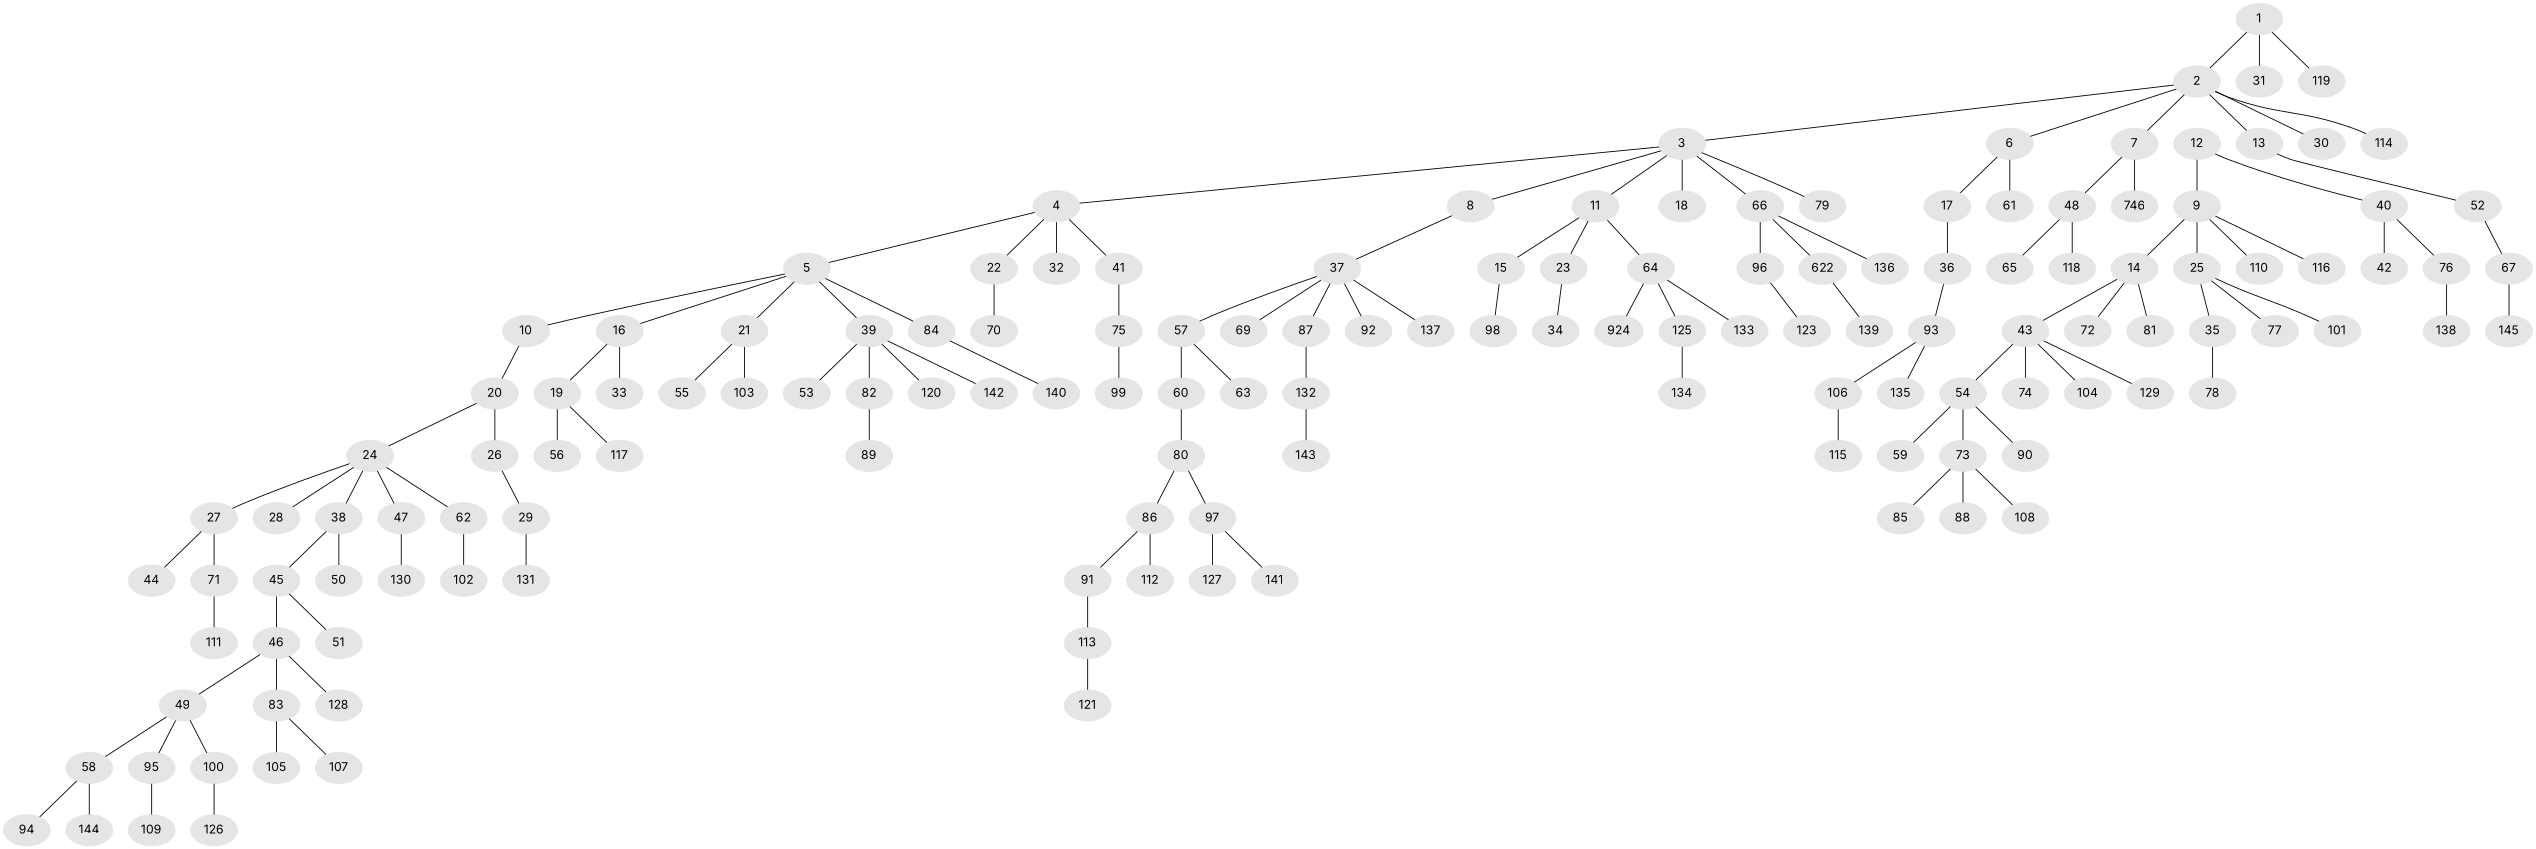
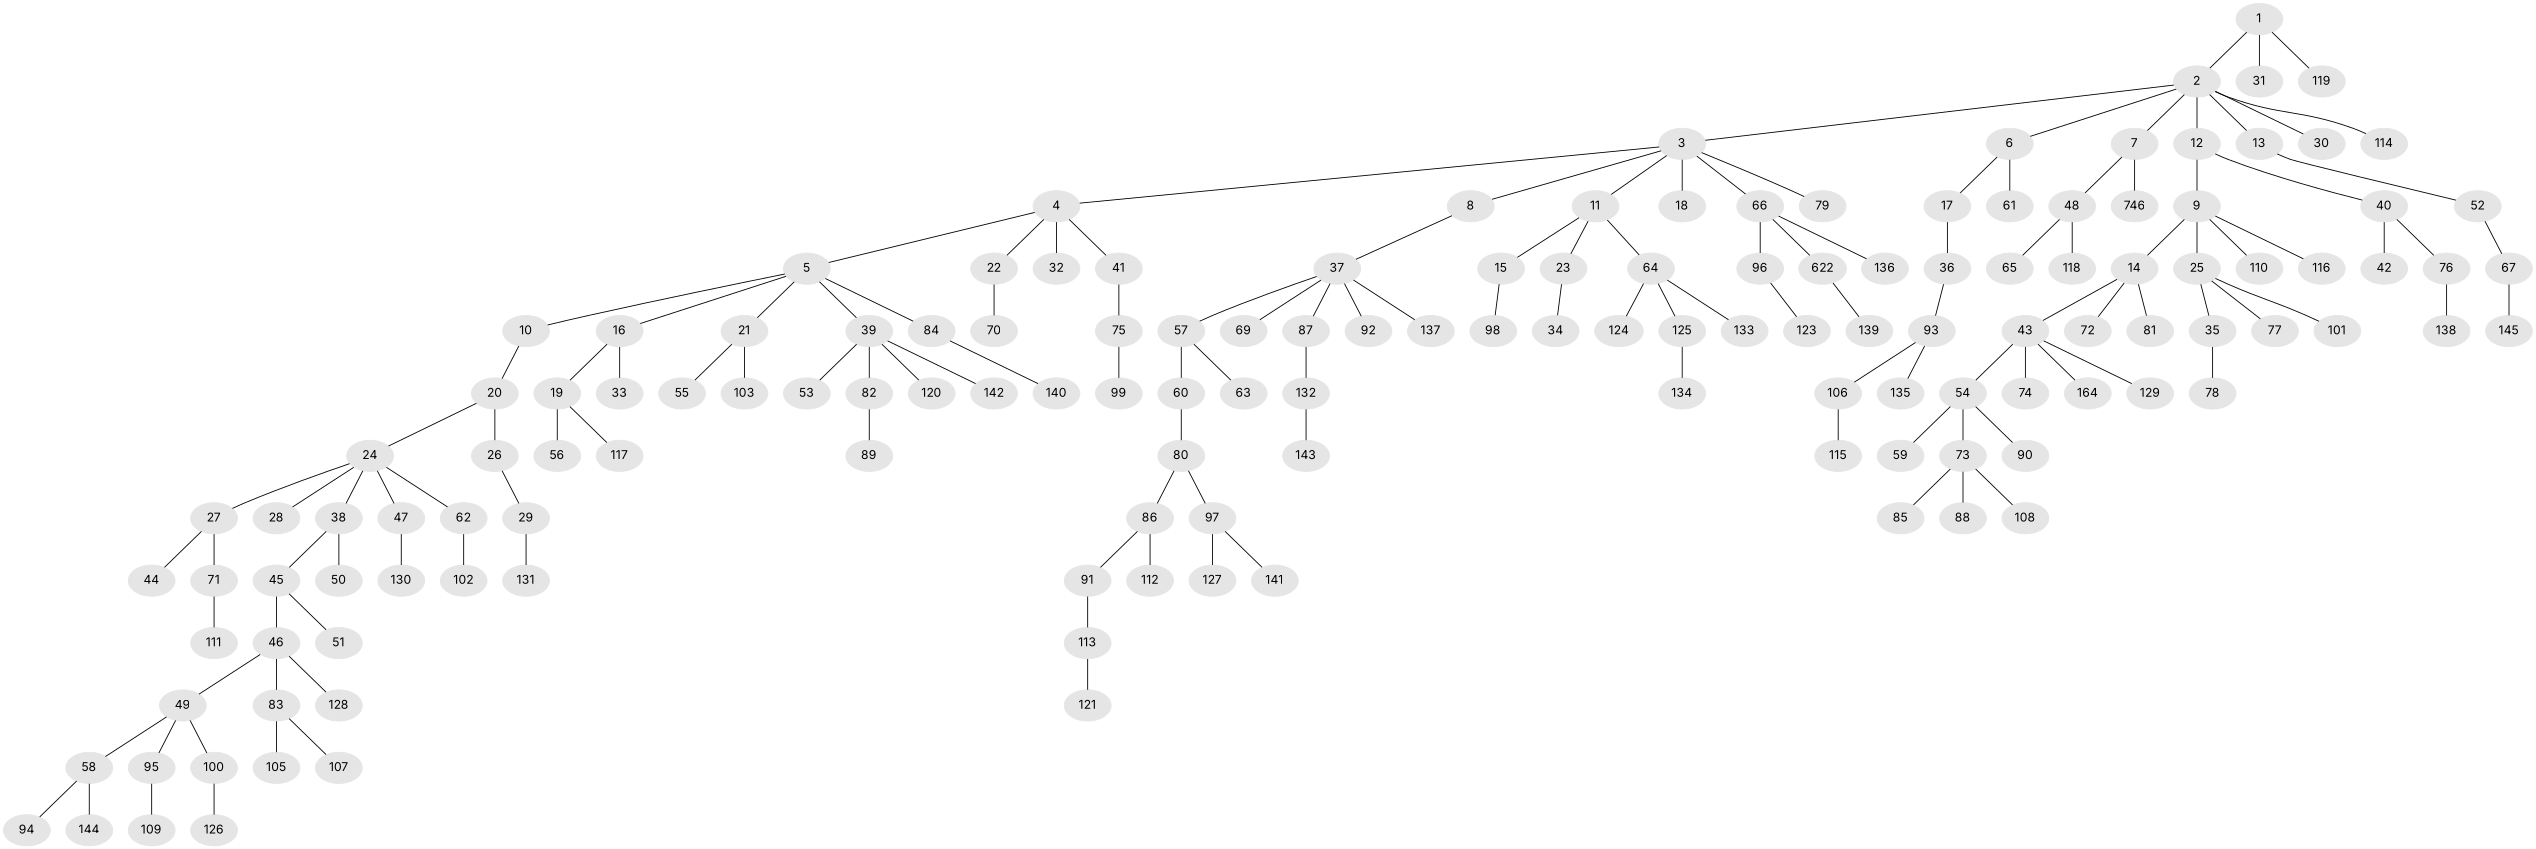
edge "2" -- "12": added
node "924": label "924" -> "124"
node "104": label "104" -> "164"
